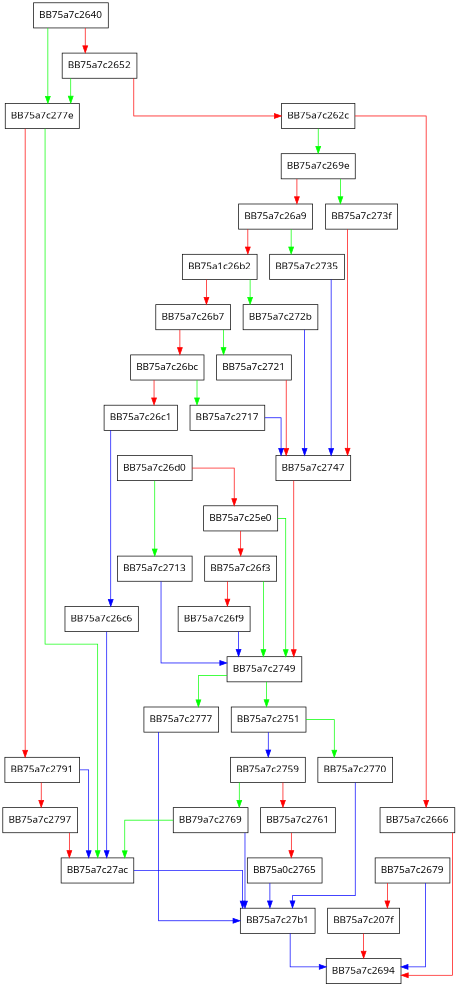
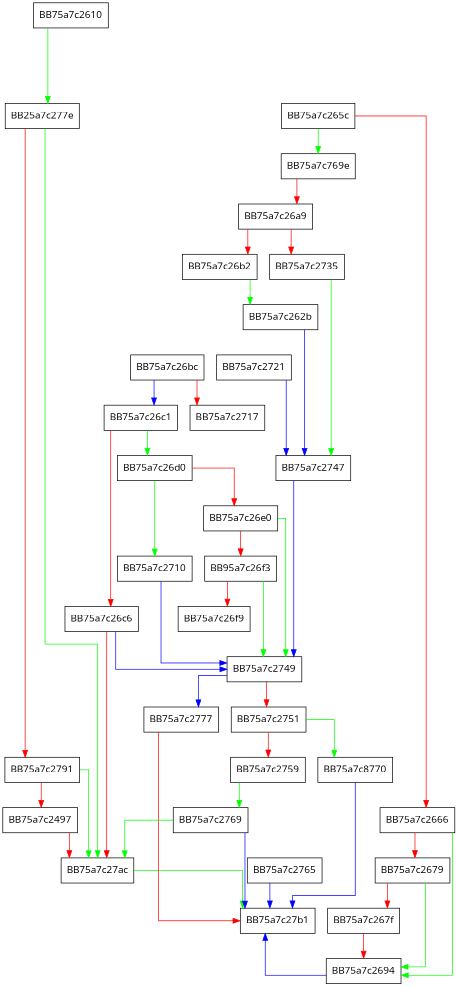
node "BB75a7c2640": label "BB75a7c2640" -> "BB75a7c2610"
node "BB75a7c2652": removed
node "BB75a7c277e": label "BB75a7c277e" -> "BB25a7c277e"
node "BB75a7c262c": label "BB75a7c262c" -> "BB75a7c265c"
node "BB75a7c269e": label "BB75a7c269e" -> "BB75a7c769e"
node "BB75a7c273f": removed
edge "BB75a7c26a9" -> "BB75a7c2735": color green -> red
node "BB75a1c26b2": label "BB75a1c26b2" -> "BB75a7c26b2"
node "BB75a7c26b7": removed
node "BB75a7c272b": label "BB75a7c272b" -> "BB75a7c262b"
edge "BB75a7c2735" -> "BB75a7c2747": color blue -> green
edge "BB75a7c26bc" -> "BB75a7c26c1": color red -> blue
edge "BB75a7c26bc" -> "BB75a7c2717": color green -> red
edge "BB75a7c2721" -> "BB75a7c2747": color red -> blue
edge "BB75a7c2717" -> "BB75a7c2747": removed
edge "BB75a7c26c1" -> "BB75a7c26d0": added
edge "BB75a7c26c1" -> "BB75a7c26c6": color blue -> red
node "BB75a7c25e0": label "BB75a7c25e0" -> "BB75a7c26e0"
edge "BB75a7c2747" -> "BB75a7c2749": color red -> blue
node "BB75a7c2713": label "BB75a7c2713" -> "BB75a7c2710"
node "BB75a7c26f3": label "BB75a7c26f3" -> "BB95a7c26f3"
edge "BB75a7c26f9" -> "BB75a7c2749": now "BB75a7c26c6" -> "BB75a7c2749"
edge "BB75a7c2749" -> "BB75a7c2777": color green -> blue
edge "BB75a7c2749" -> "BB75a7c2751": color green -> red
edge "BB75a7c26c6" -> "BB75a7c27ac": color blue -> red
edge "BB75a7c2751" -> "BB75a7c2759": color blue -> red
node "BB75a7c2770": label "BB75a7c2770" -> "BB75a7c8770"
edge "BB75a7c2791" -> "BB75a7c27ac": color blue -> green
node "BB75a7c2797": label "BB75a7c2797" -> "BB75a7c2497"
node "BB79a7c2769": label "BB79a7c2769" -> "BB75a7c2769"
node "BB75a7c2761": removed
edge "BB75a7c2666" -> "BB75a7c2679": added
edge "BB75a7c2777" -> "BB75a7c27b1": color blue -> red
edge "BB75a7c27ac" -> "BB75a7c27b1": color blue -> green
node "BB75a0c2765": label "BB75a0c2765" -> "BB75a7c2765"
node "BB75a7c207f": label "BB75a7c207f" -> "BB75a7c267f"
edge "BB75a7c2666" -> "BB75a7c2694": color red -> green
edge "BB75a7c2679" -> "BB75a7c2694": color blue -> green
edge "BB75a7c27b1" -> "BB75a7c2694": reversed
